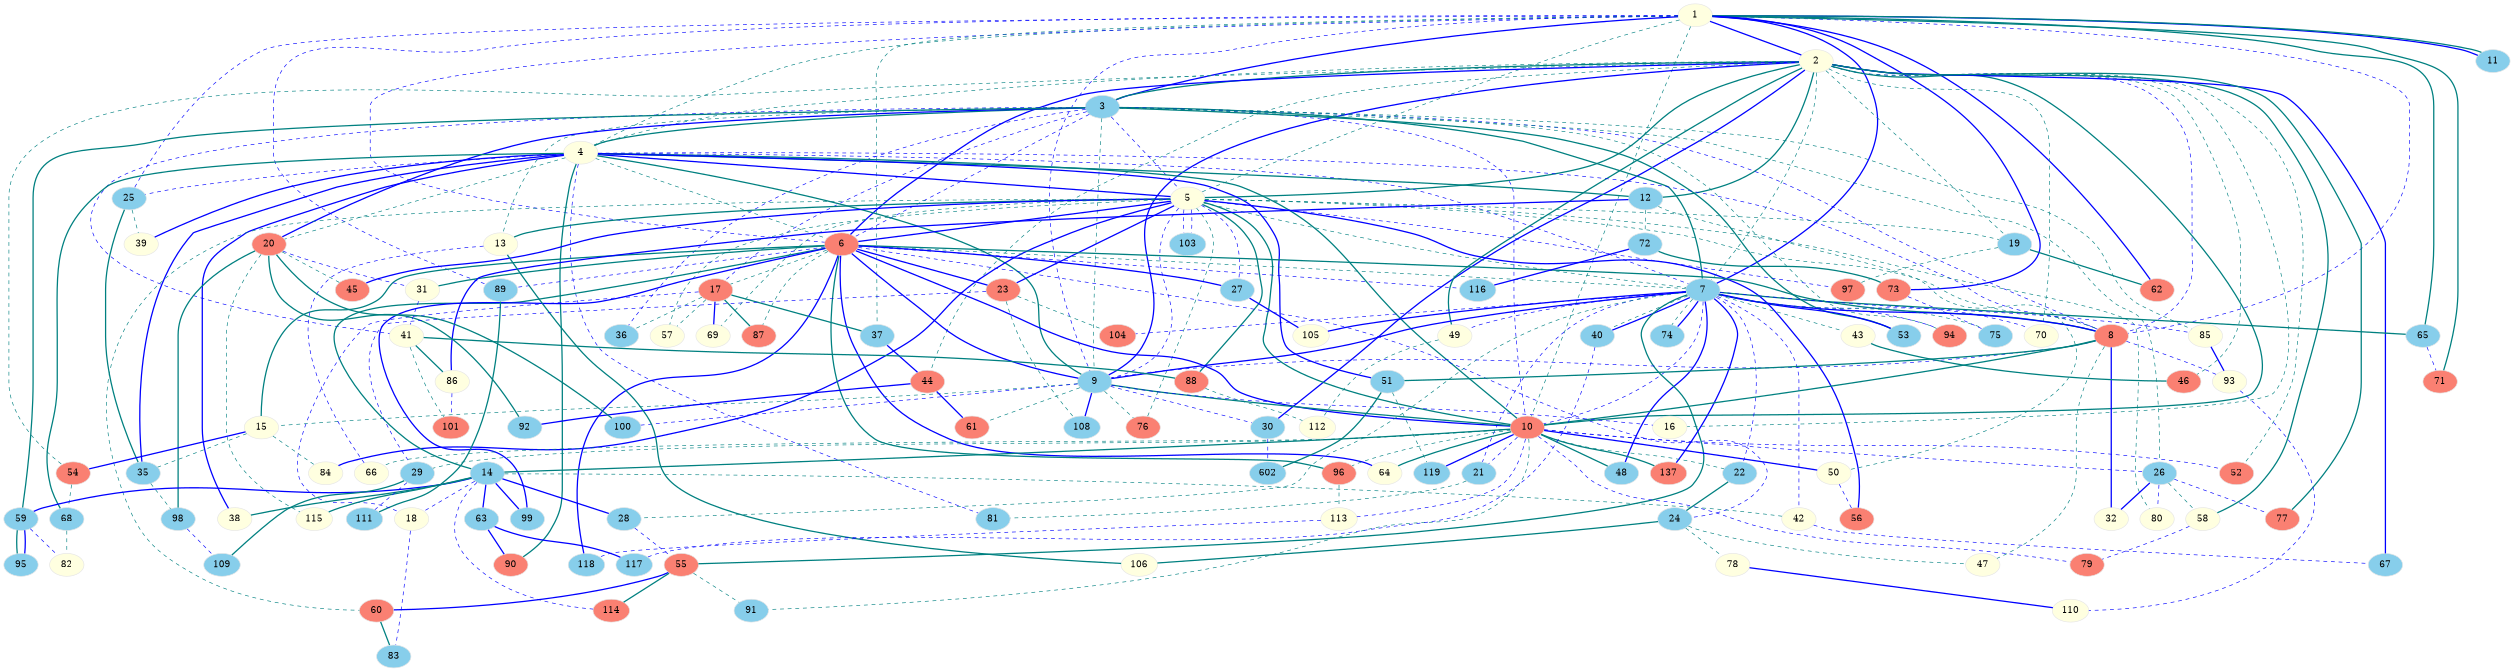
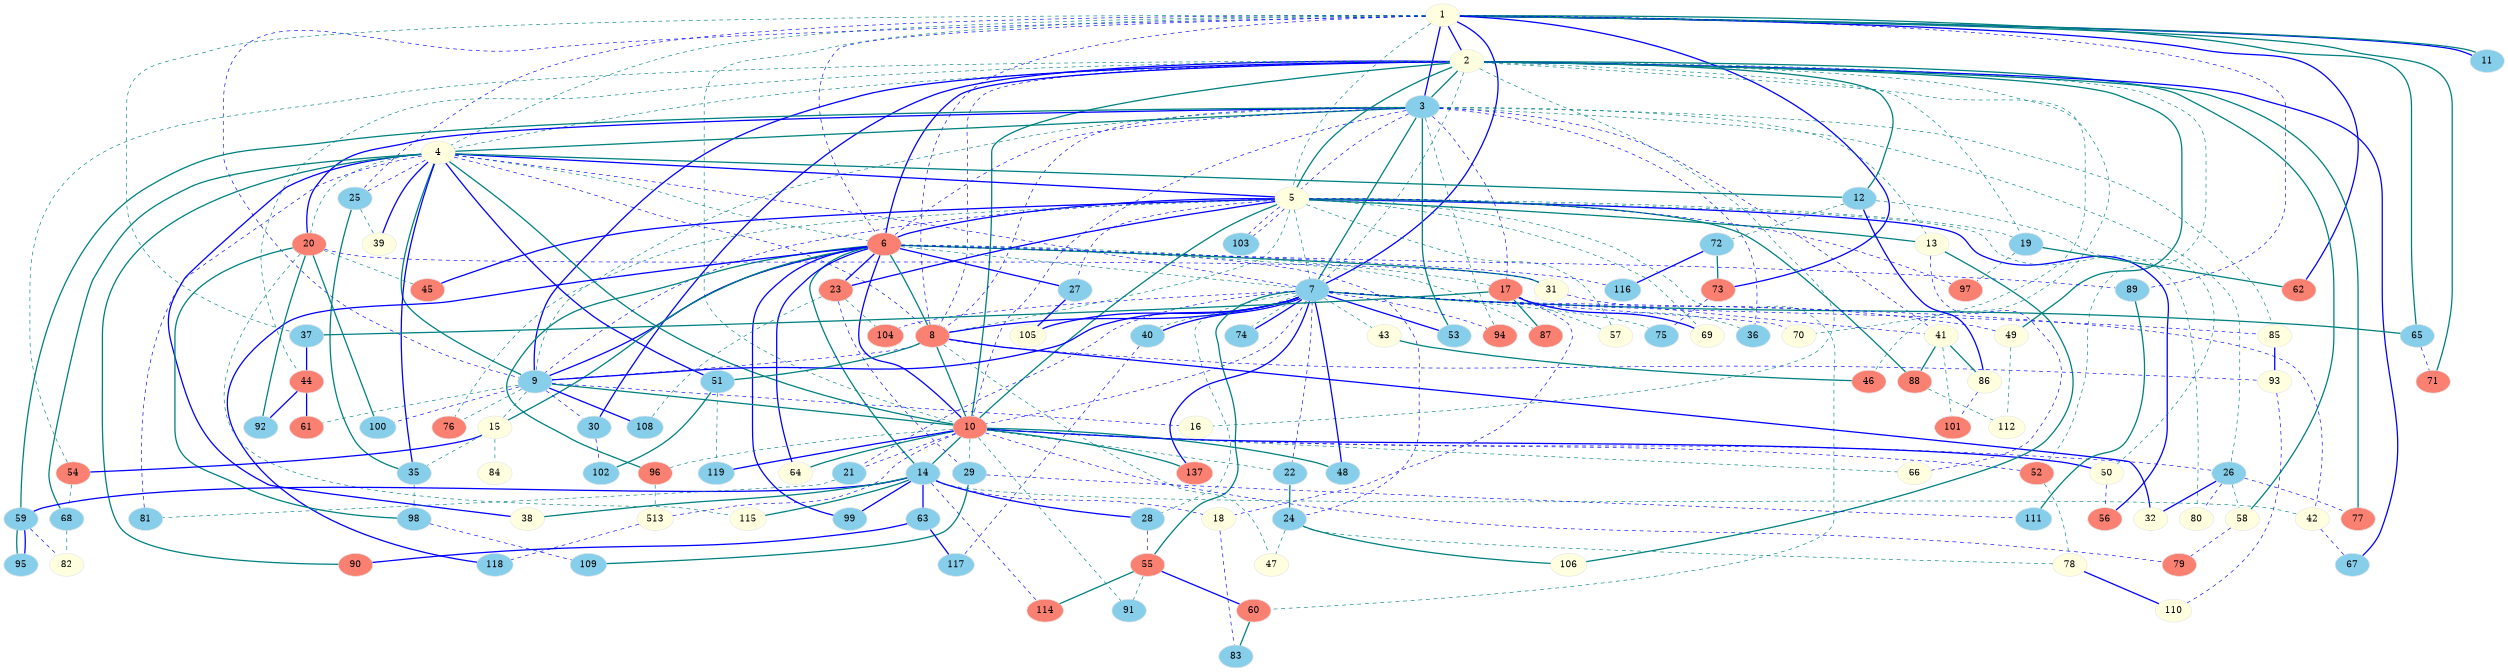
edge "5" -- "84": removed
node "602": label "602" -> "102"
edge "52" -- "78": added
node "113": label "113" -> "513"
